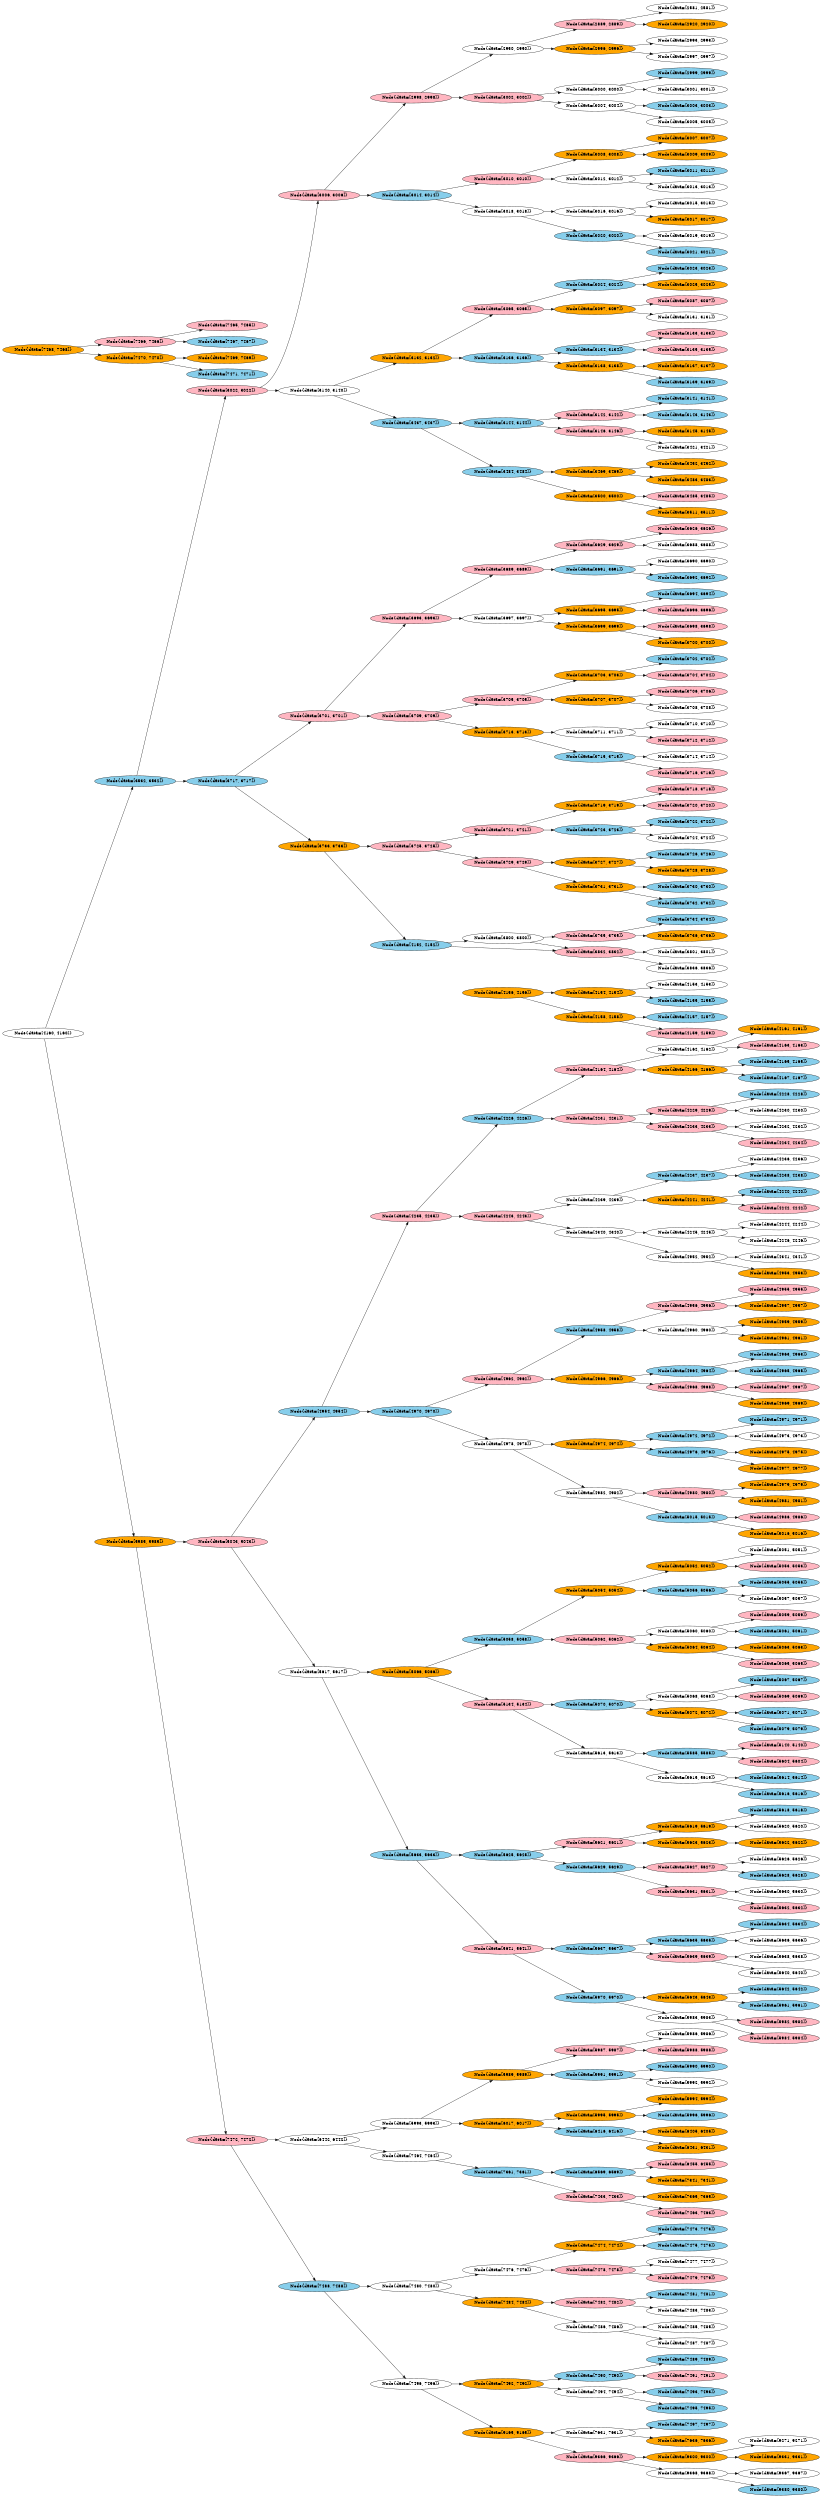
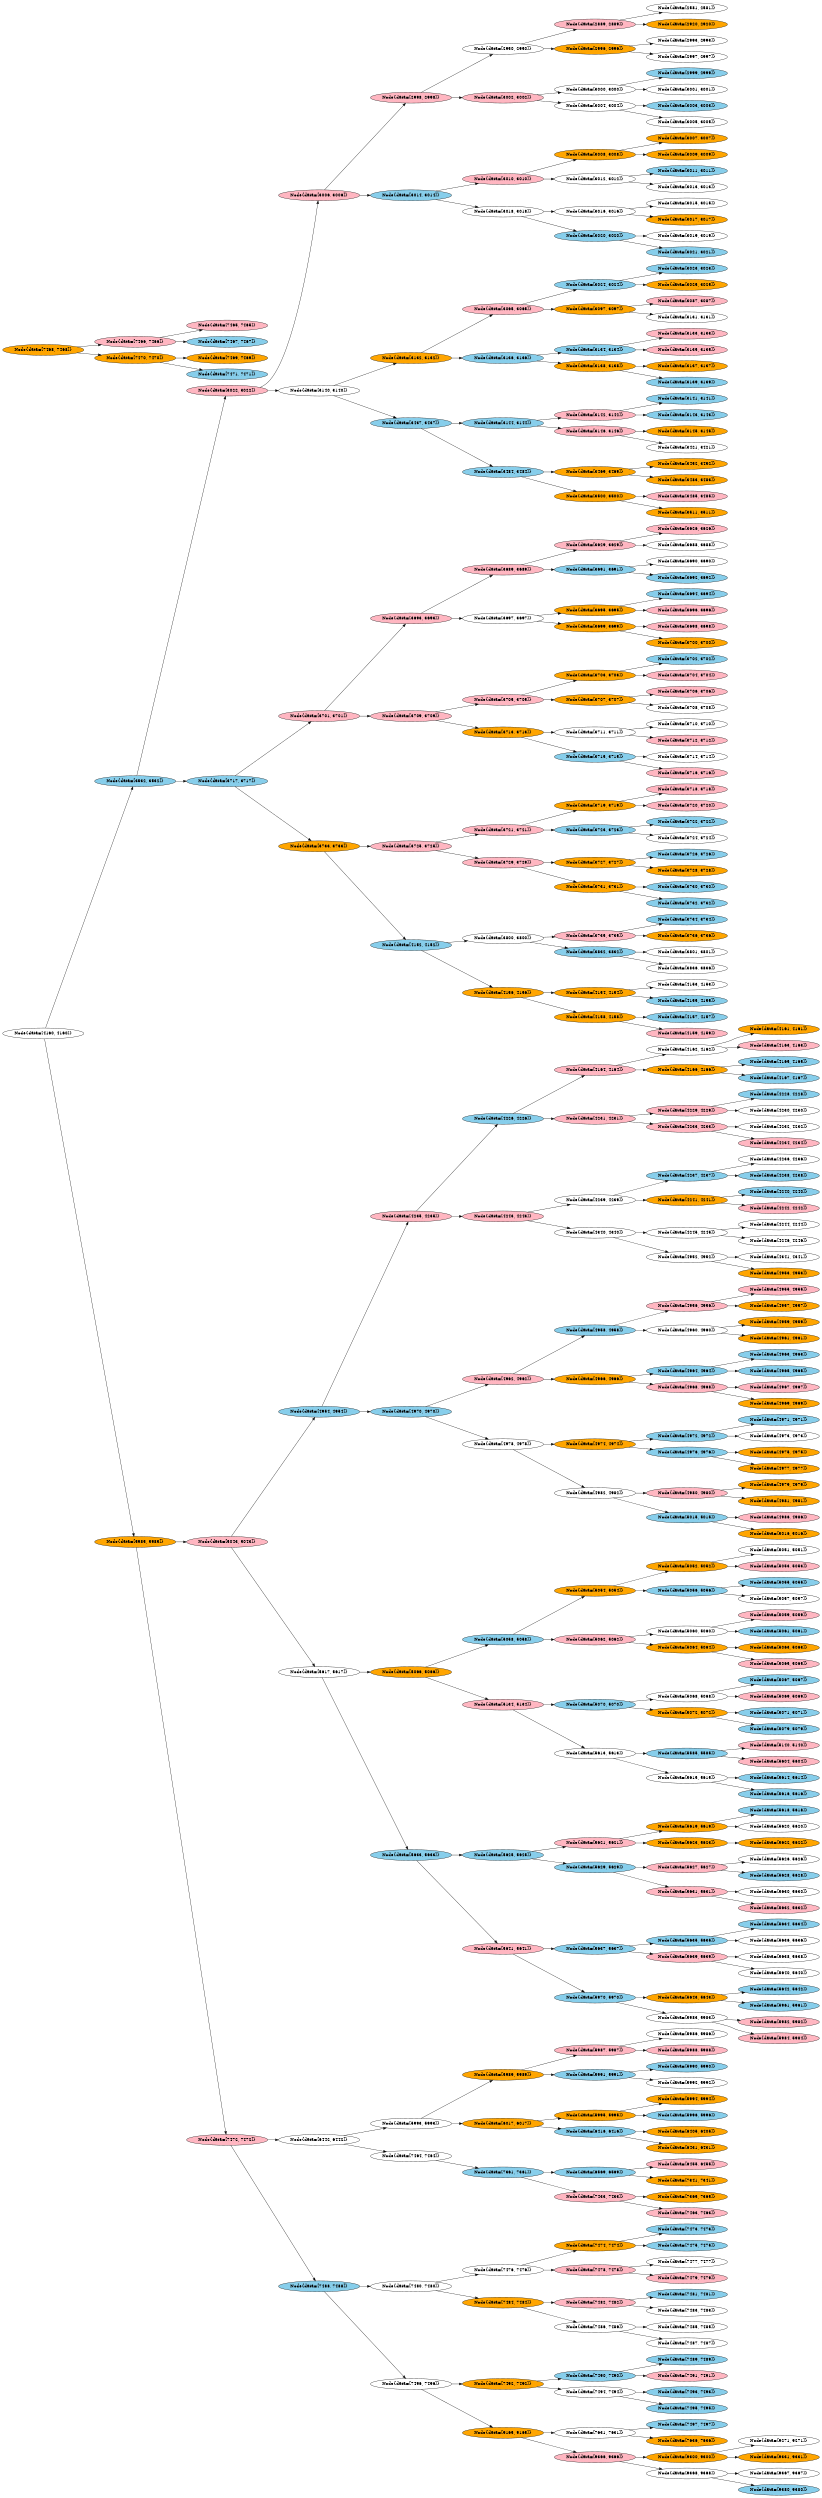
edge "Node{data=[4152, 4152]}" -> "Node{data=[3832, 3832]}": now "Node{data=[4152, 4152]}" -> "Node{data=[4156, 4156]}"
node "Node{data=[3832, 3832]}": fillcolor lightpink -> skyblue
